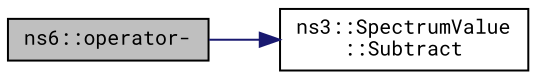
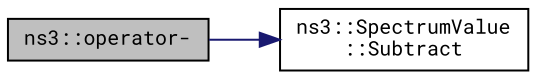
node "ns6::operator-": label "ns6::operator-" -> "ns3::operator-"
